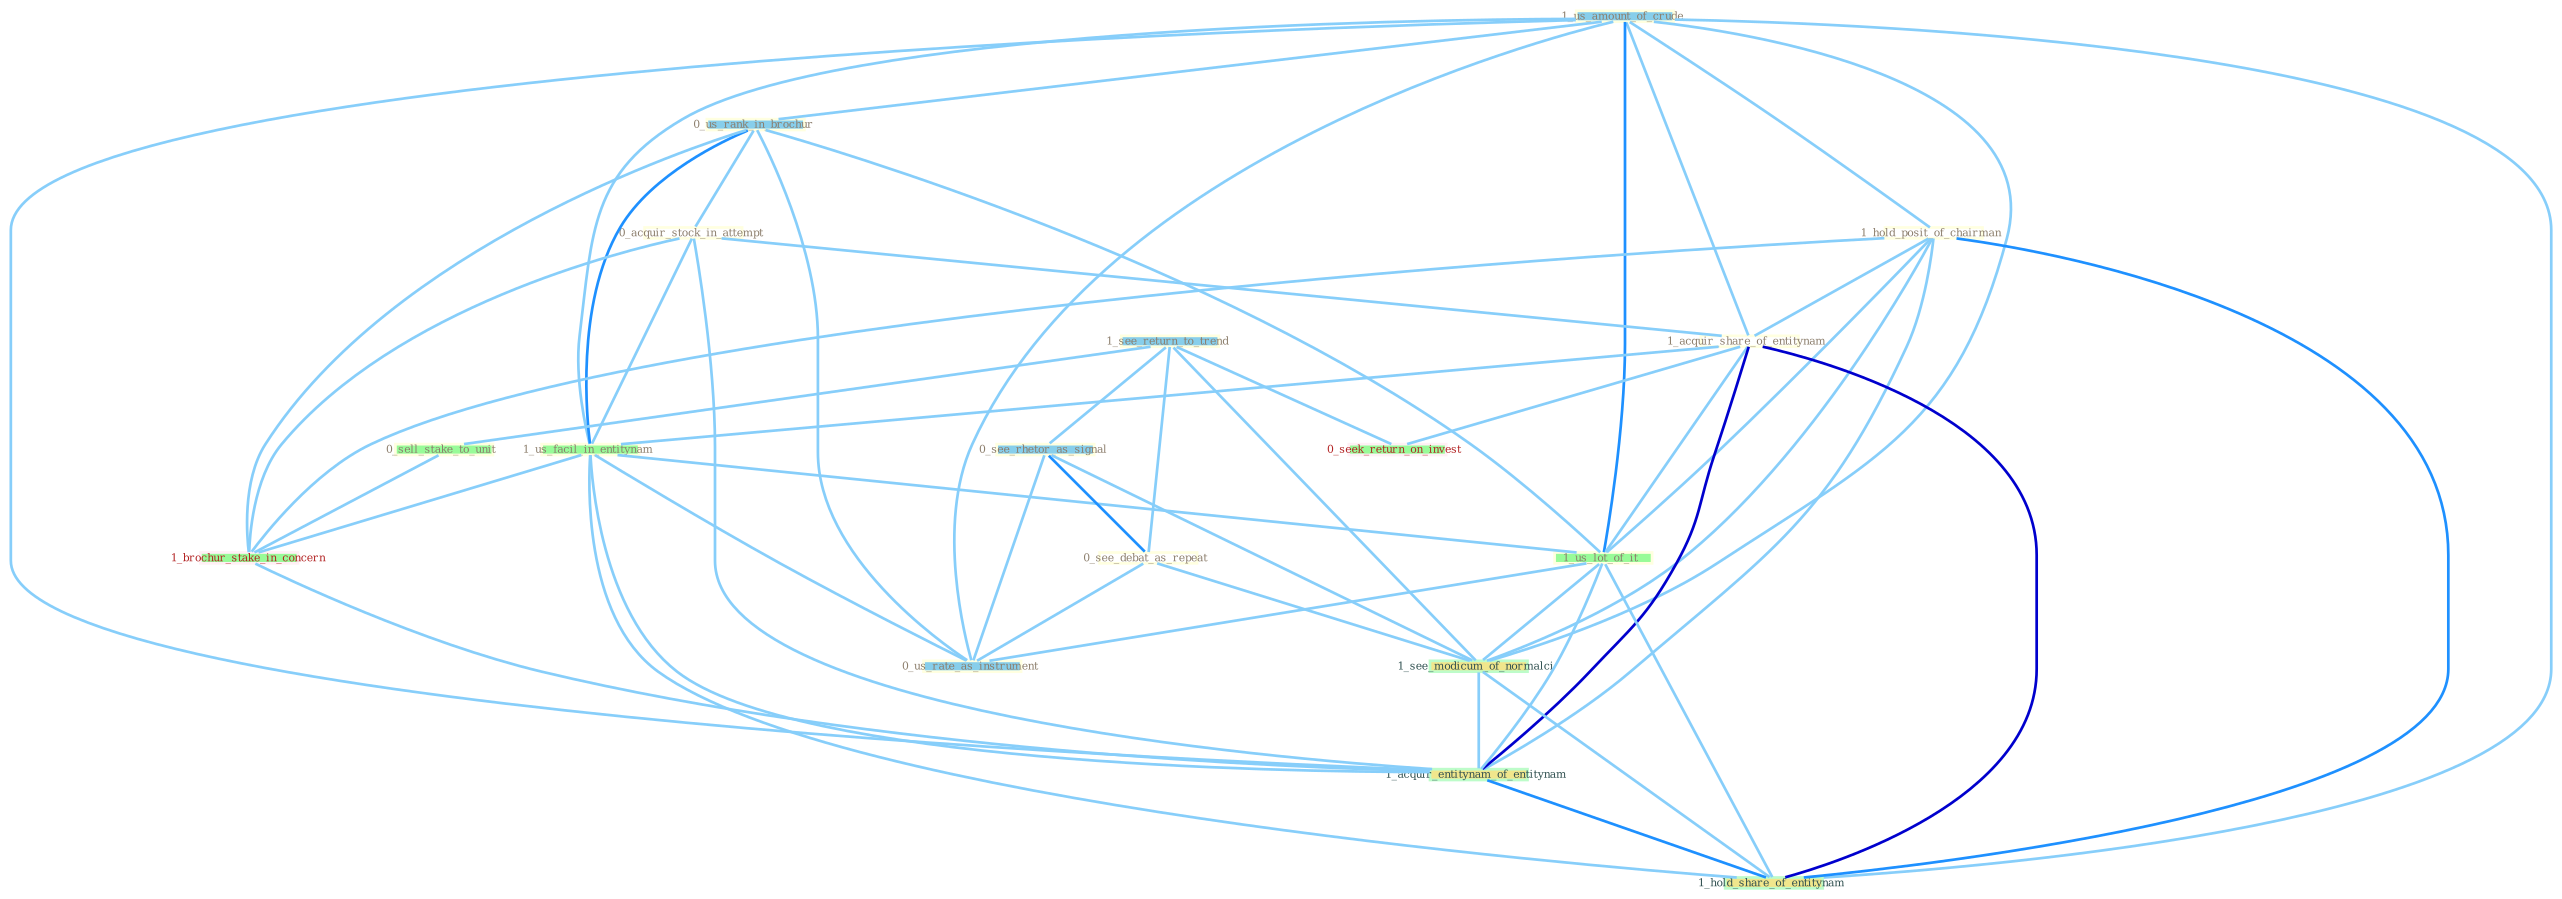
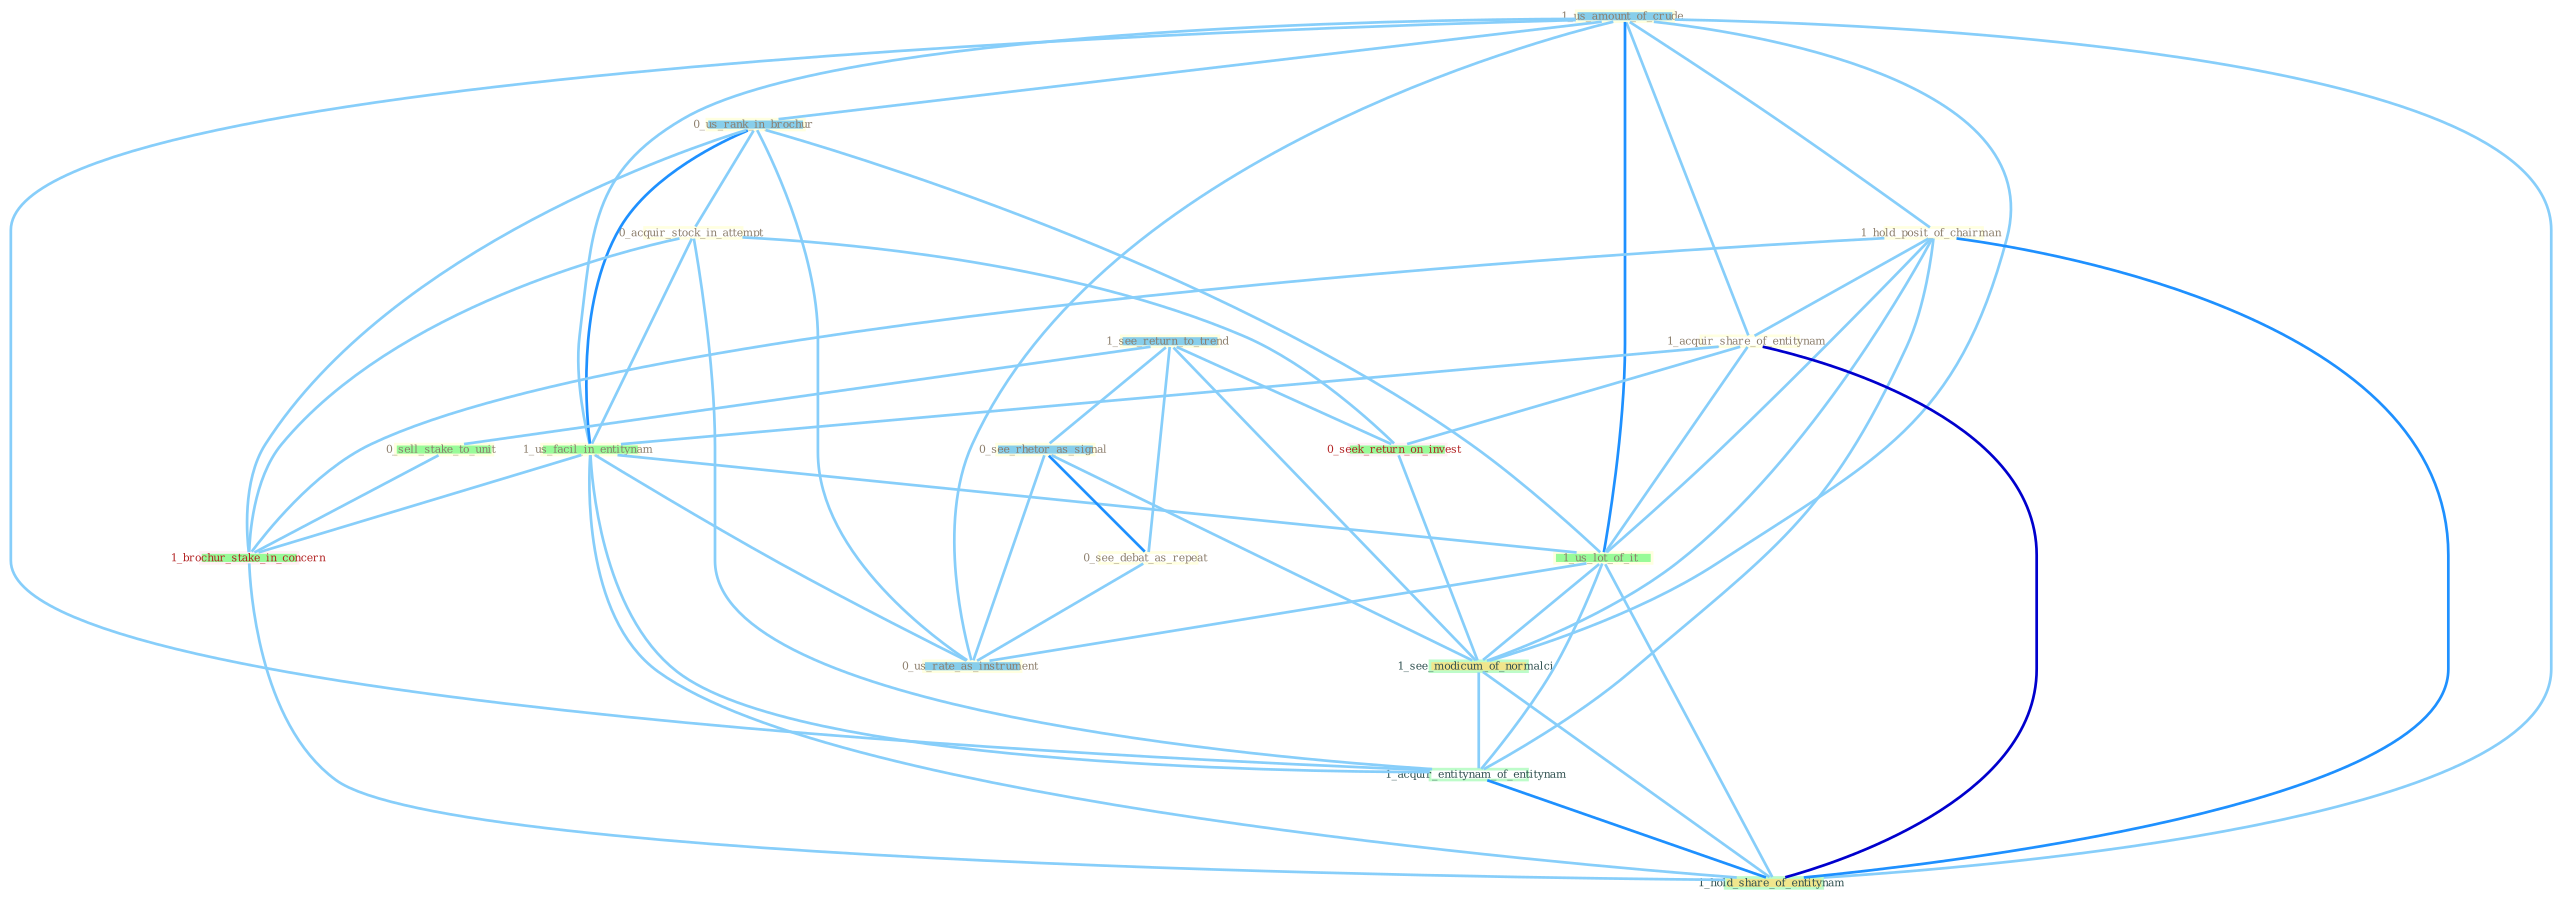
edge "0_acquir_stock_in_attempt" -- "1_acquir_share_of_entitynam": now "0_acquir_stock_in_attempt" -- "0_seek_return_on_invest"
edge "0_see_debat_as_repeat" -- "1_see_modicum_of_normalci": now "0_seek_return_on_invest" -- "1_see_modicum_of_normalci"
edge "1_acquir_share_of_entitynam" -- "1_acquir_entitynam_of_entitynam": removed
edge "1_brochur_stake_in_concern" -- "1_acquir_entitynam_of_entitynam": now "1_brochur_stake_in_concern" -- "1_hold_share_of_entitynam"
node "1_acquir_entitynam_of_entitynam": fillcolor khaki -> white
